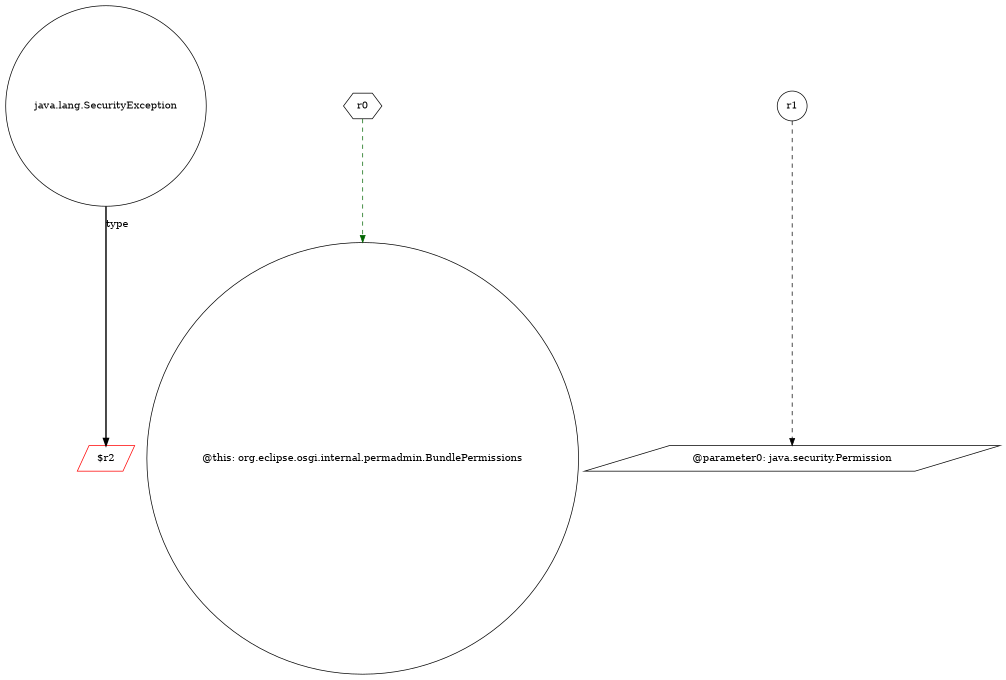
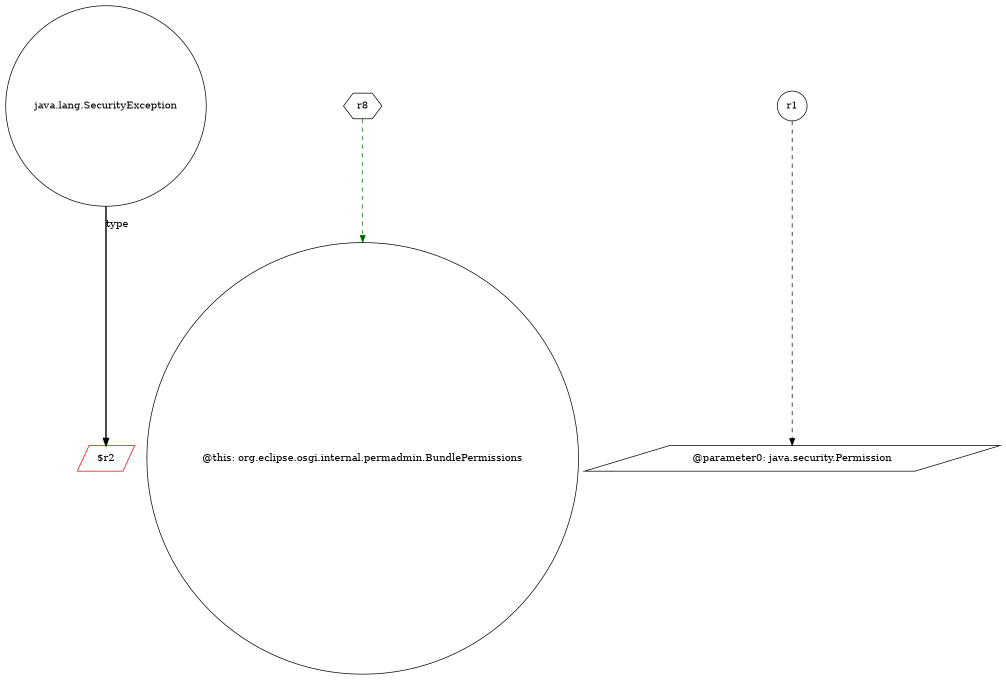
node "r0": label "r0" -> "r8"
